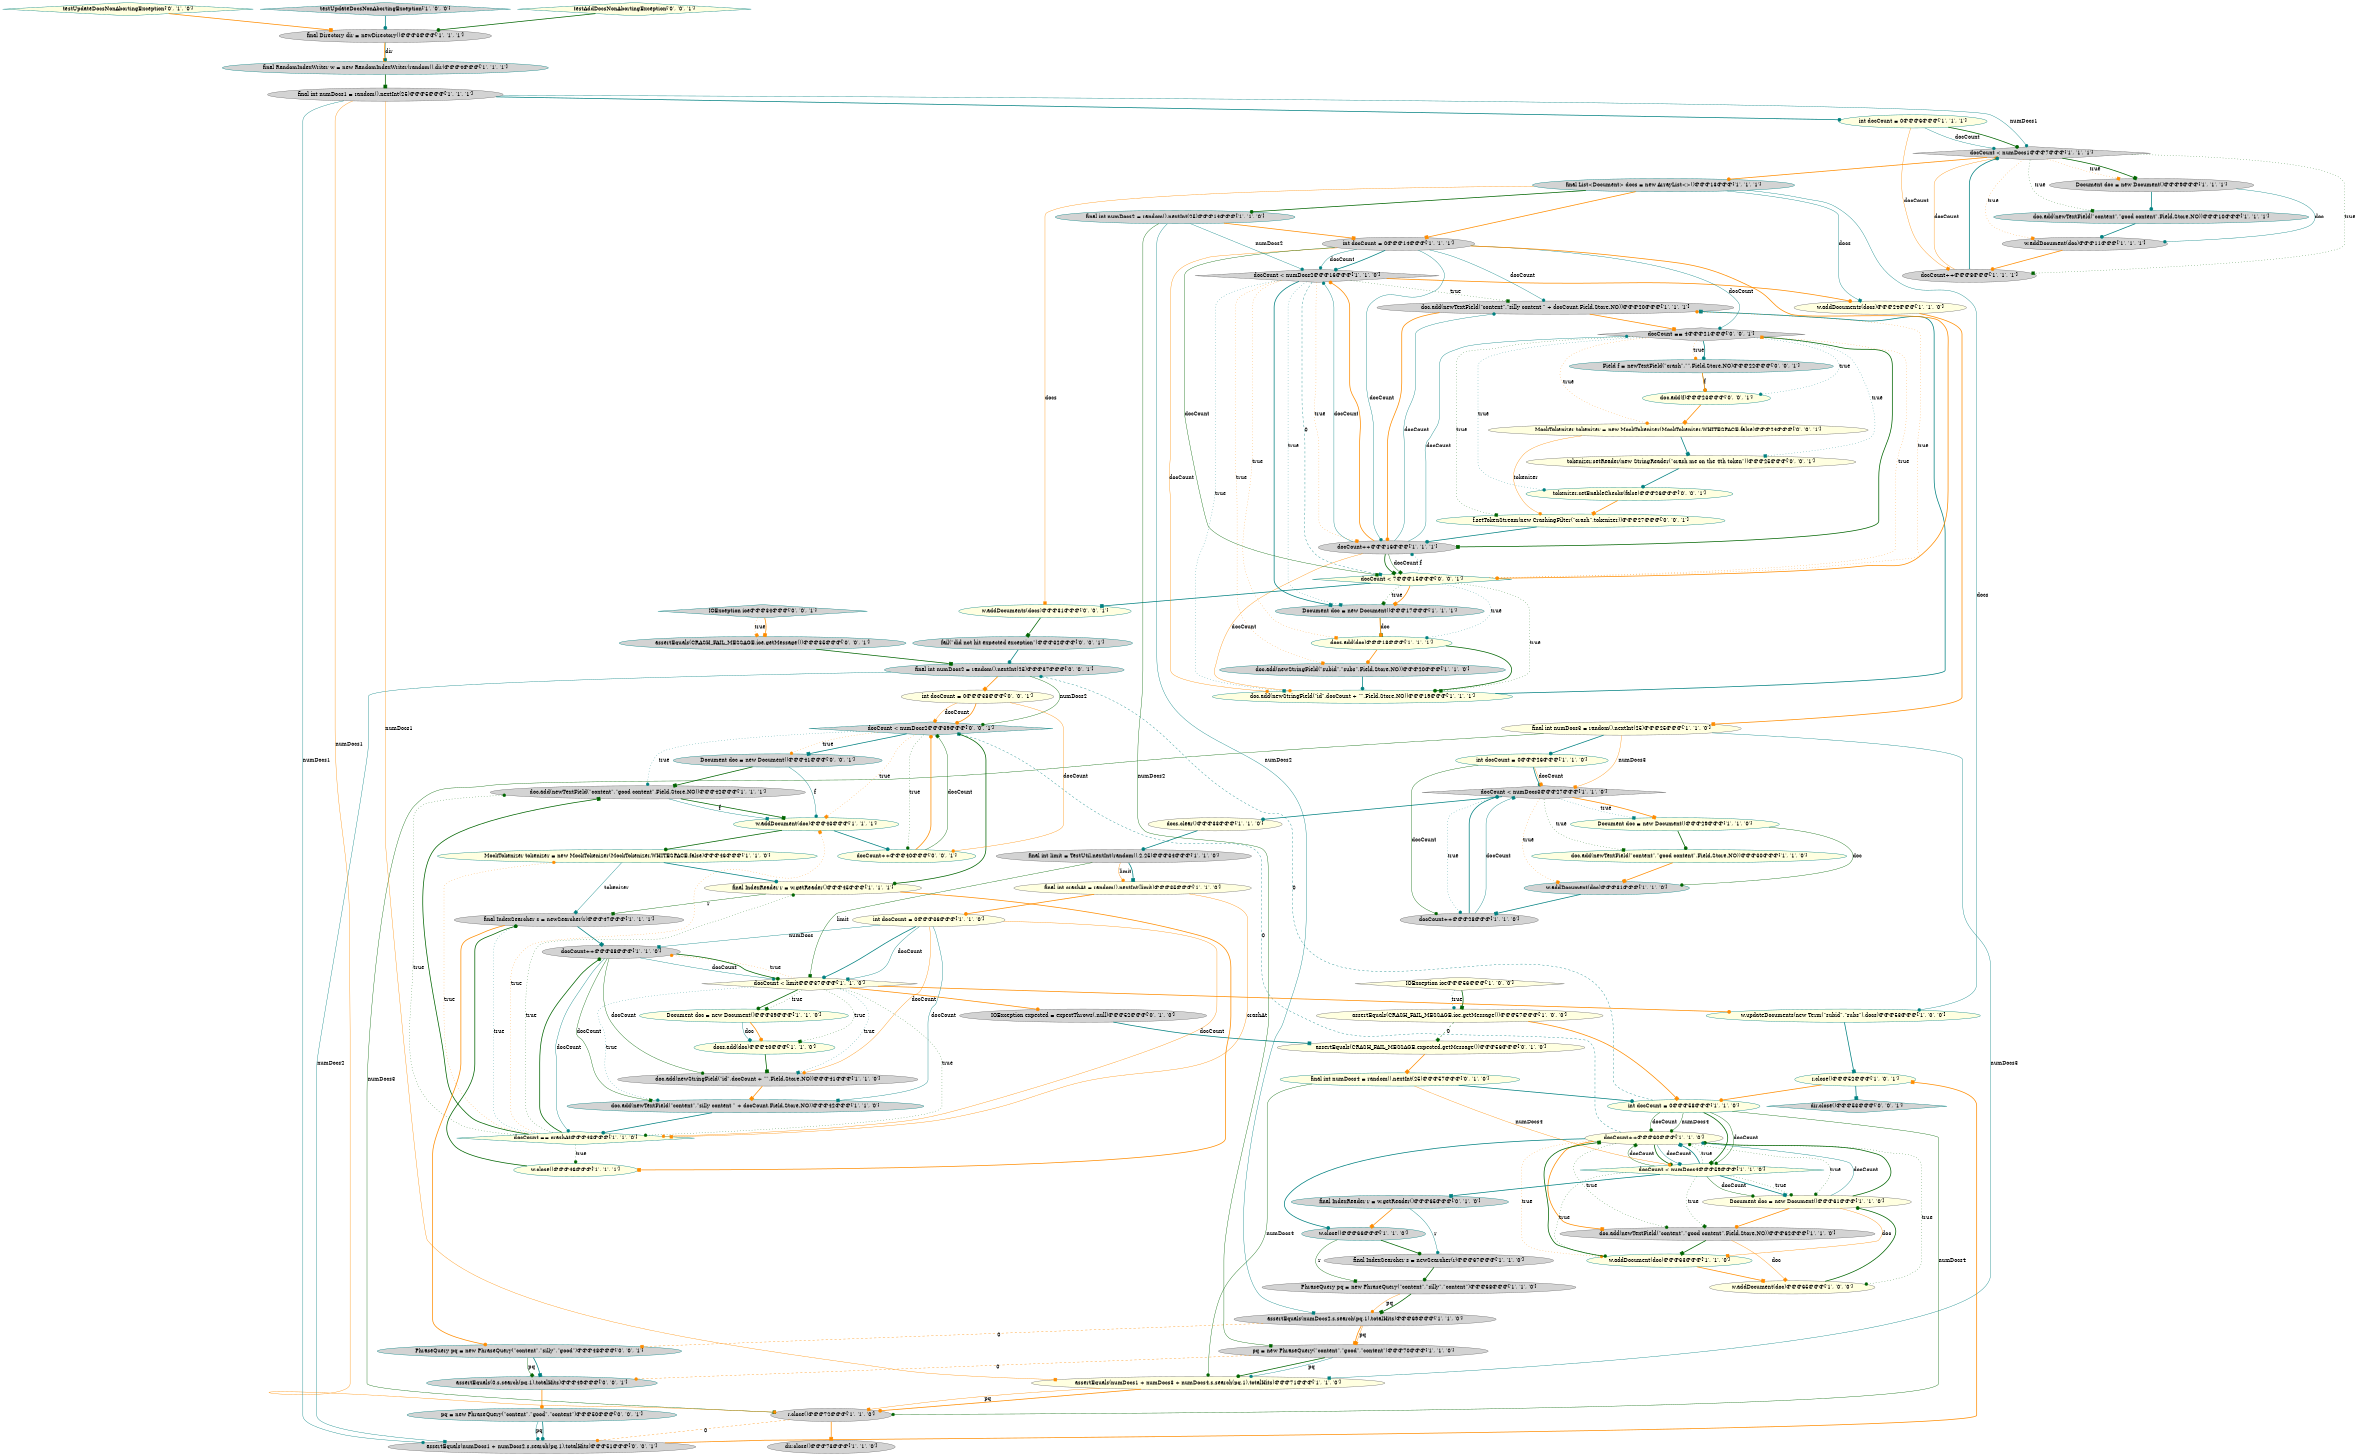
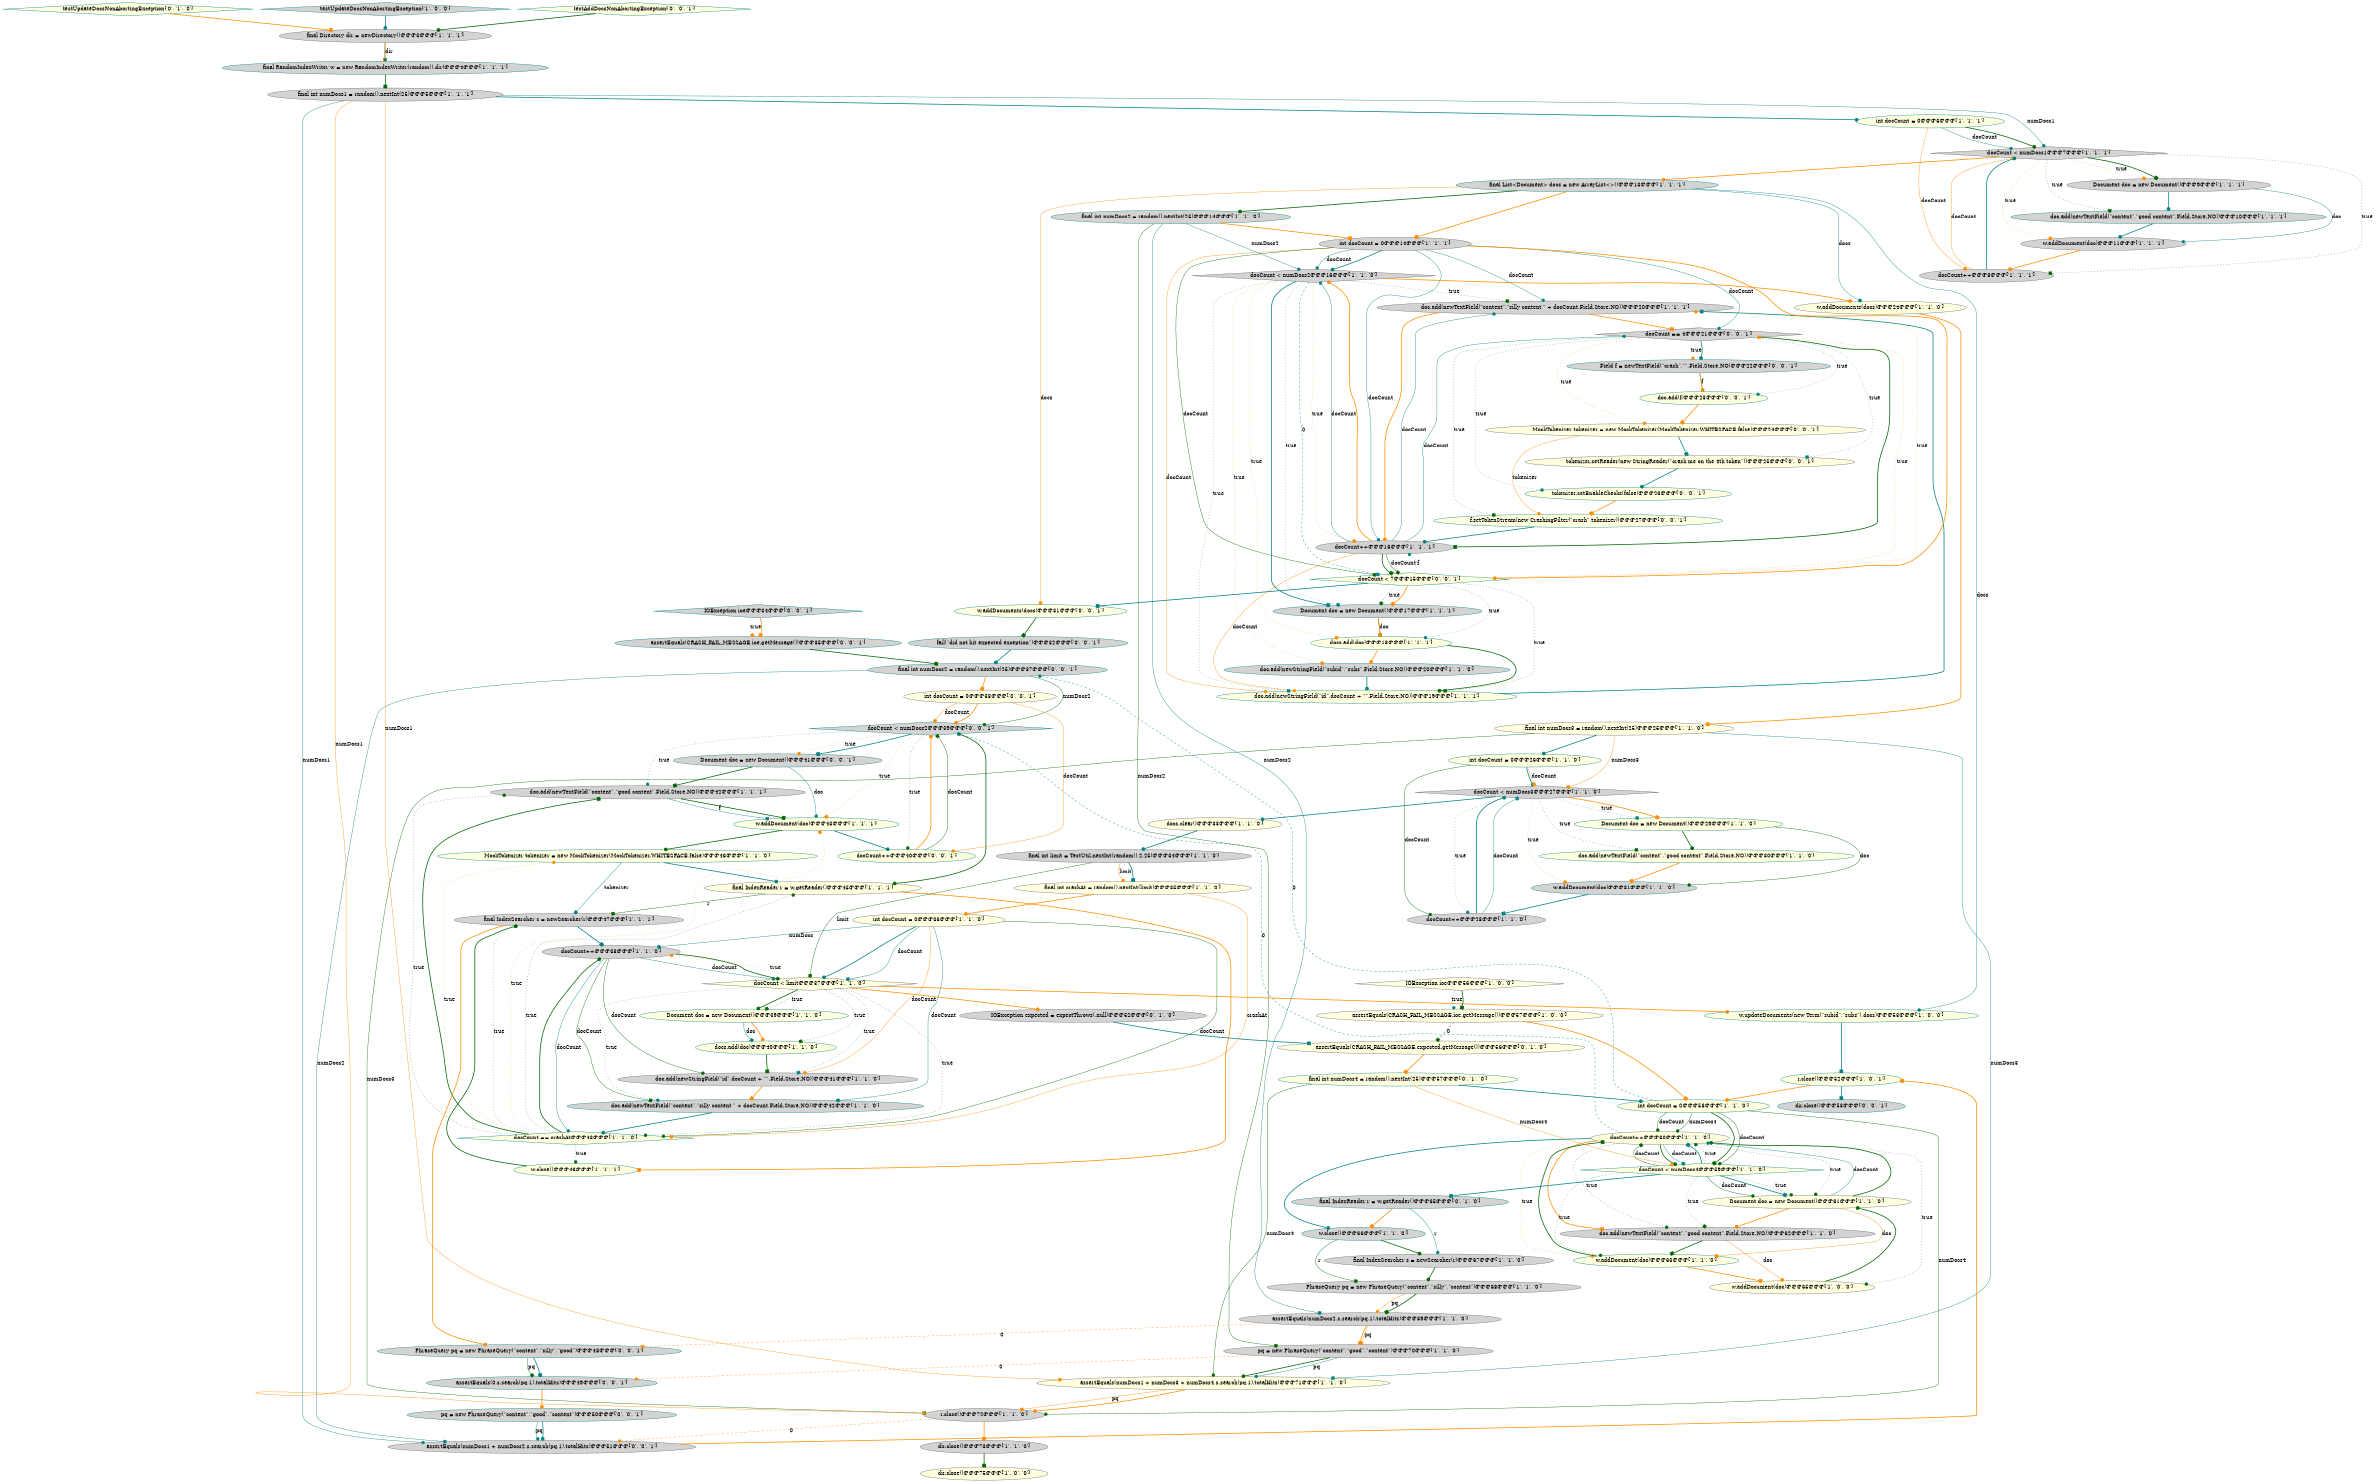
edge "Document doc = new Document()@@@41@@@['0', '0', '1']" -> "w.addDocument(doc)@@@43@@@['1', '1', '1']": label "f" -> "doc"
edge "int docCount = 0@@@36@@@['1', '1', '0']" -> "docCount == crashAt@@@43@@@['1', '1', '0']": color darkorange -> darkgreen
node "dir.close()@@@53@@@['0', '0', '1']": shape diamond -> ellipse
node "dir.close()@@@75@@@['1', '0', '0']": added
